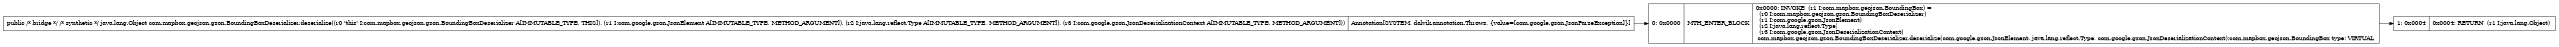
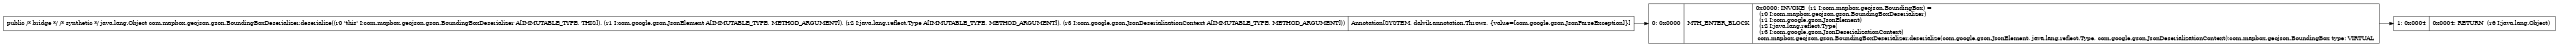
node "1: 0x0004": text "0x0004: RETURN  (r1 I:java.lang.Object)" -> "0x0004: RETURN  (r6 I:java.lang.Object)"
